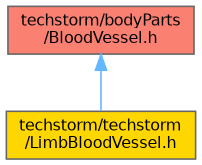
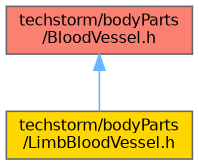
node "techstorm/techstorm /LimbBloodVessel.h": label "techstorm/techstorm /LimbBloodVessel.h" -> "techstorm/bodyParts /LimbBloodVessel.h"
